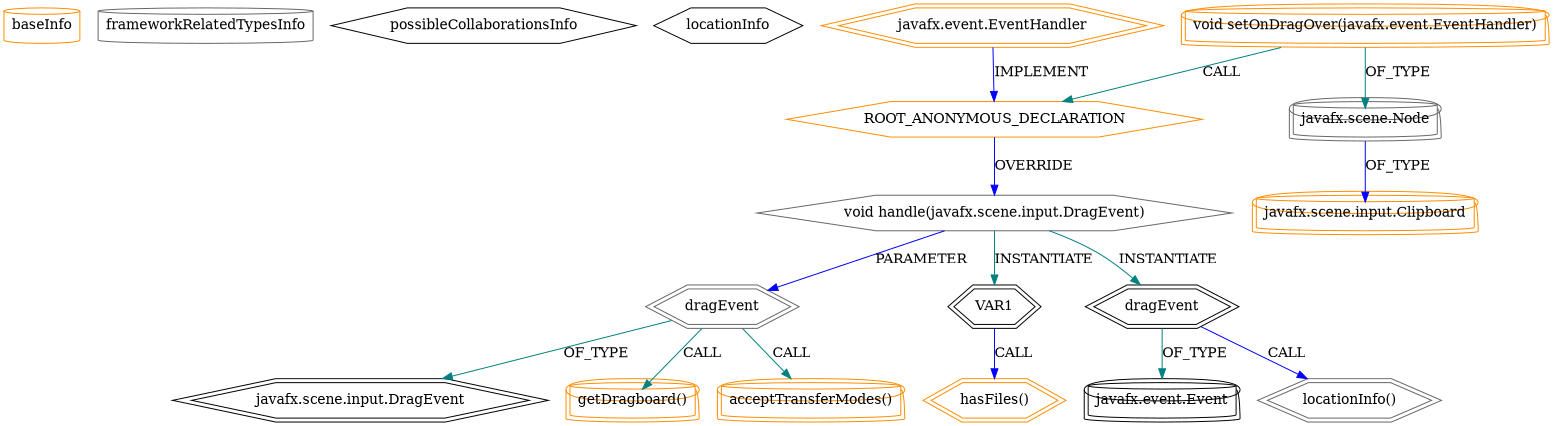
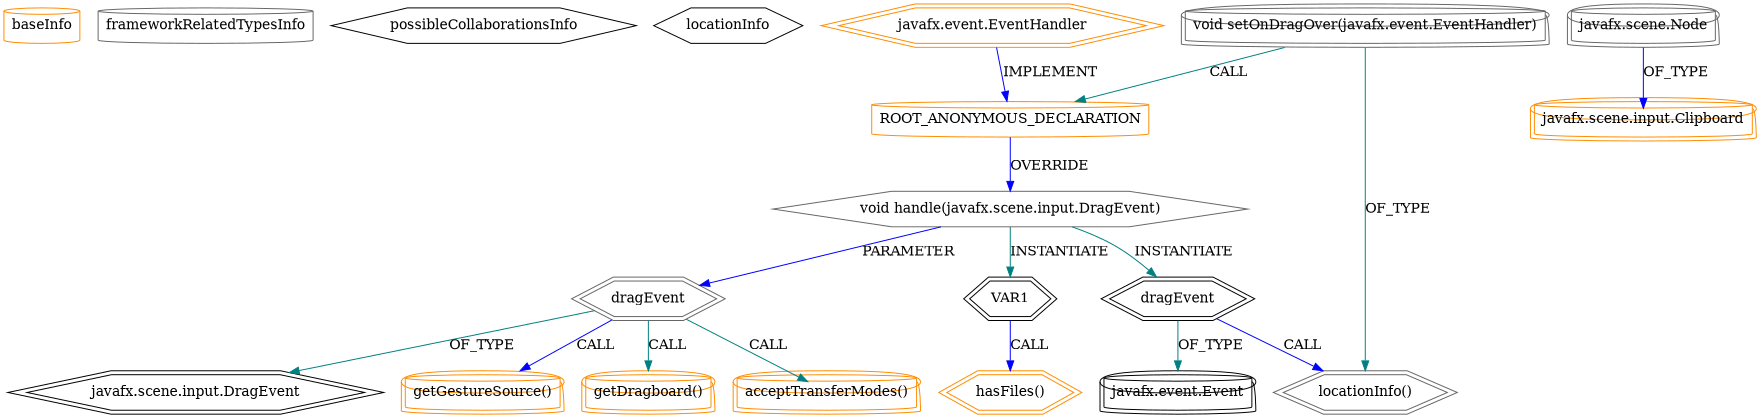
node "void setOnDragOver(javafx.event.EventHandler)": color darkorange -> gray40
edge "void setOnDragOver(javafx.event.EventHandler)" -> "javafx.scene.Node": now "void setOnDragOver(javafx.event.EventHandler)" -> "locationInfo()"
node "ROOT_ANONYMOUS_DECLARATION": shape hexagon -> cylinder
node "getGestureSource()": added
